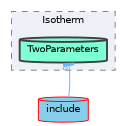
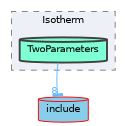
edge "include" -> "TwoParameters": reversed
